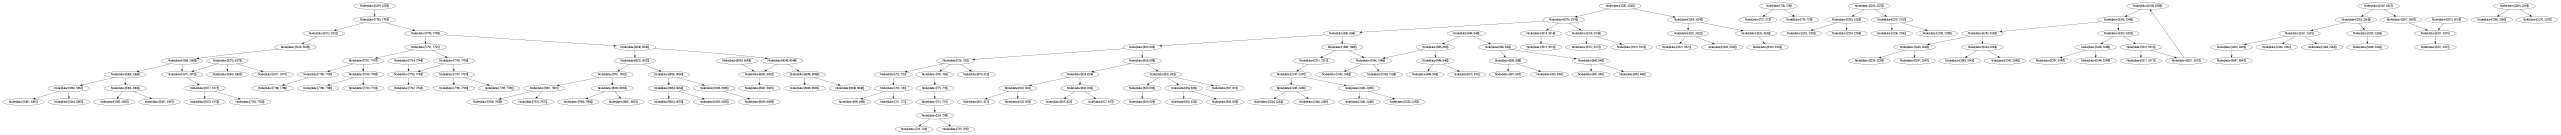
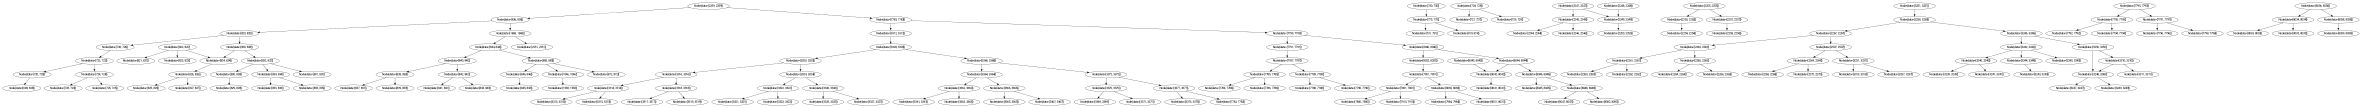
edge "Node{data=[3238, 3238]}" -> "Node{data=[2267, 2267]}": added
edge "Node{data=[3013, 3013]}" -> "Node{data=[3231, 3231]}": reversed
edge "Node{data=[3316, 3316]}" -> "Node{data=[836, 836]}": now "Node{data=[2259, 2259]}" -> "Node{data=[836, 836]}"
node "Node{data=[2252, 2252]}": removed
node "Node{data=[2256, 2256]}": removed
edge "Node{data=[2261, 2261]}" -> "Node{data=[2264, 2264]}": now "Node{data=[2265, 2265]}" -> "Node{data=[2264, 2264]}"
edge "Node{data=[2260, 2260]}" -> "Node{data=[8047, 8047]}": now "Node{data=[8048, 8048]}" -> "Node{data=[8047, 8047]}"
edge "Node{data=[7791, 7791]}" -> "Node{data=[7795, 7795]}": removed
edge "Node{data=[3328, 3328]}" -> "Node{data=[3320, 3320]}": added
edge "Node{data=[1868, 1868]}" -> "Node{data=[1046, 1046]}": now "Node{data=[1868, 1868]}" -> "Node{data=[844, 844]}"
edge "Node{data=[2507, 2507]}" -> "Node{data=[2269, 2269]}": added
edge "Node{data=[3244, 3244]}" -> "Node{data=[3245, 3245]}": now "Node{data=[3242, 3242]}" -> "Node{data=[3245, 3245]}"
edge "Node{data=[3310, 3310]}" -> "Node{data=[3251, 3251]}": now "Node{data=[3310, 3310]}" -> "Node{data=[3248, 3248]}"
edge "Node{data=[3370, 3370]}" -> "Node{data=[3372, 3372]}": reversed
edge "Node{data=[7794, 7794]}" -> "Node{data=[7793, 7793]}": reversed
edge "Node{data=[8032, 8032]}" -> "Node{data=[8036, 8036]}": removed
edge "Node{data=[726, 726]}" -> "Node{data=[730, 730]}": removed
edge "Node{data=[726, 726]}" -> "Node{data=[819, 819]}": now "Node{data=[775, 775]}" -> "Node{data=[819, 819]}"
edge "Node{data=[2251, 2251]}" -> "Node{data=[2247, 2247]}": removed
edge "Node{data=[846, 846]}" -> "Node{data=[872, 872]}": now "Node{data=[885, 885]}" -> "Node{data=[872, 872]}"
node "Node{data=[1042, 1042]}": removed
edge "Node{data=[824, 824]}" -> "Node{data=[822, 822]}": reversed
node "Node{data=[7784, 7784]}": added
edge "Node{data=[2249, 2249]}" -> "Node{data=[2248, 2248]}": reversed
node "Node{data=[3315, 3315]}": added
node "Node{data=[3327, 3327]}": added
node "Node{data=[721, 721]}": removed
node "Node{data=[8082, 8082]}": added
edge "Node{data=[731, 731]}" -> "Node{data=[724, 724]}": now "Node{data=[722, 722]}" -> "Node{data=[724, 724]}"
